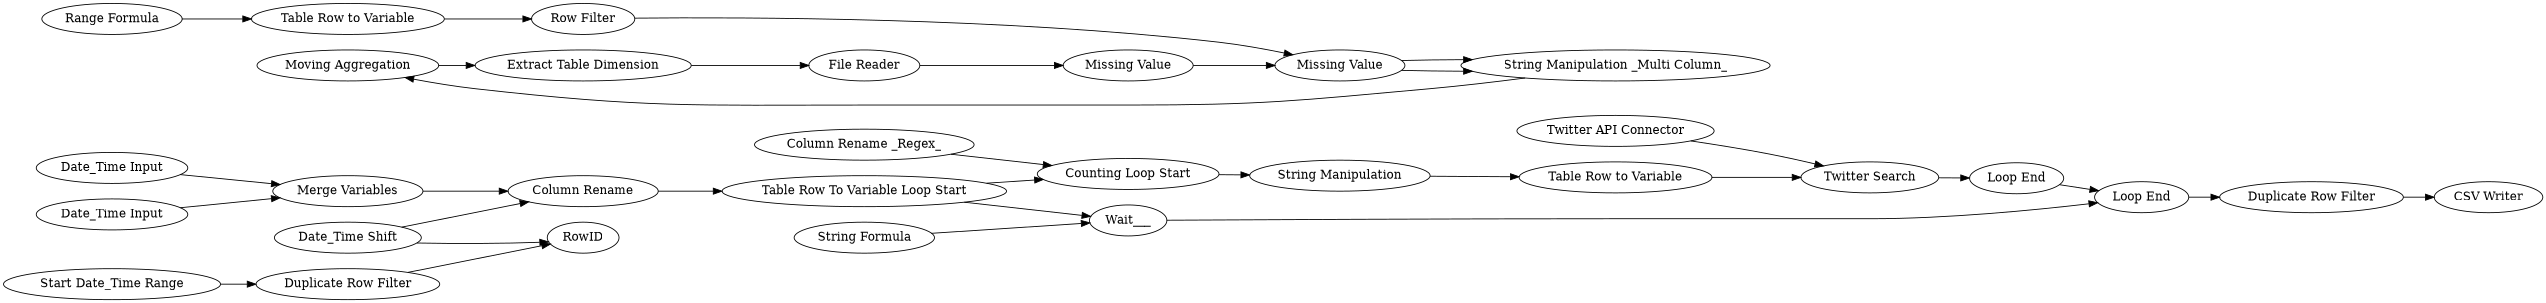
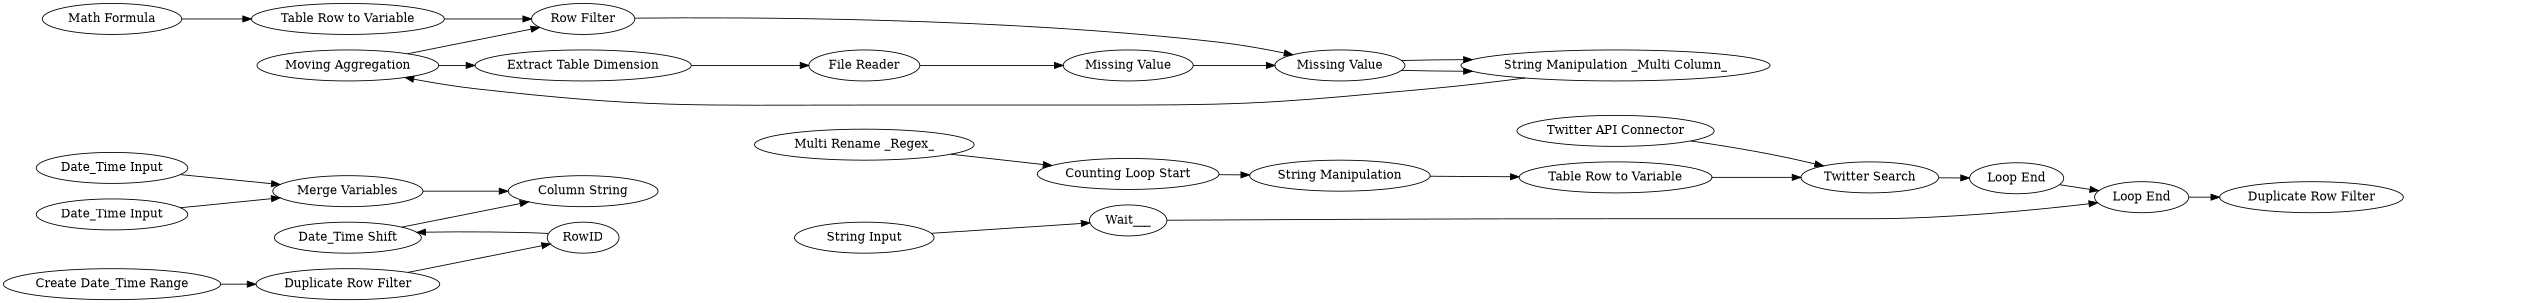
node "Range Formula": label "Range Formula" -> "Math Formula"
edge "Moving Aggregation" -> "Row Filter": added
node "Column Rename _Regex_": label "Column Rename _Regex_" -> "Multi Rename _Regex_"
node "Column Rename": label "Column Rename" -> "Column String"
node "Table Row To Variable Loop Start": removed
node "CSV Writer": removed
node "String Formula": label "String Formula" -> "String Input"
edge "Date_Time Shift" -> "RowID": reversed
node "Start Date_Time Range": label "Start Date_Time Range" -> "Create Date_Time Range"
